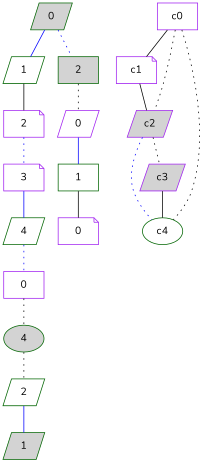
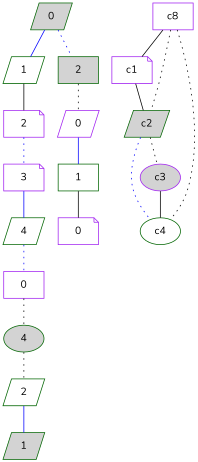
node "c0": label "c0" -> "c8"
node "c2": color purple -> darkgreen
node "c3": shape parallelogram -> ellipse
